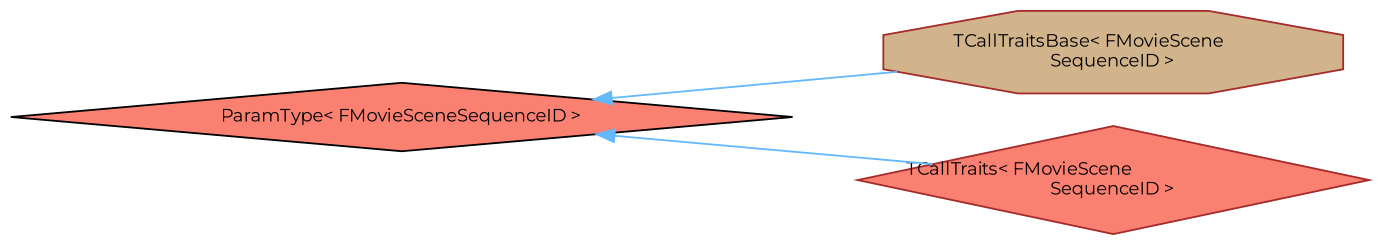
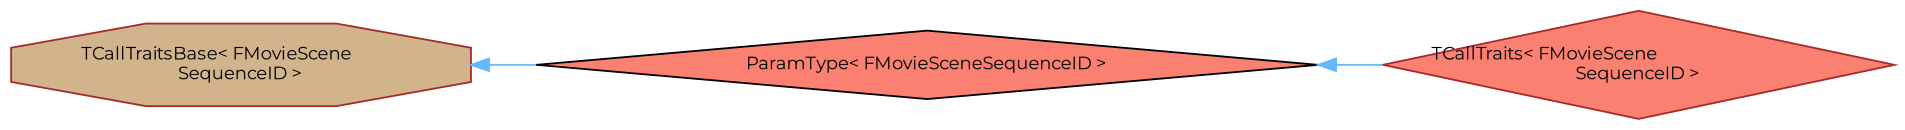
edge "TCallTraitsBase< FMovieScene SequenceID >" -> "ParamType< FMovieSceneSequenceID >": reversed
